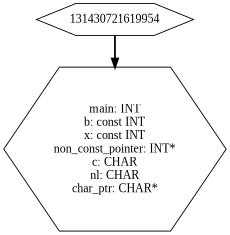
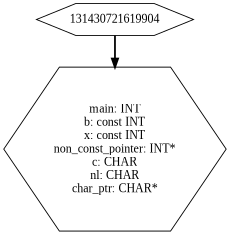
node "131430721619954": label "131430721619954" -> "131430721619904"
